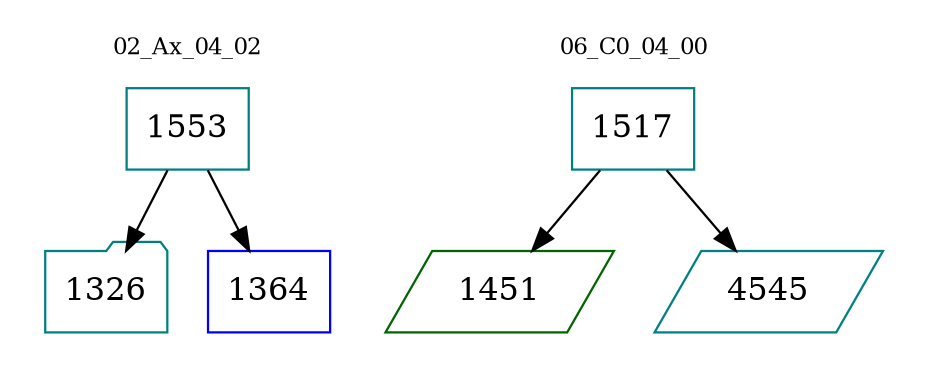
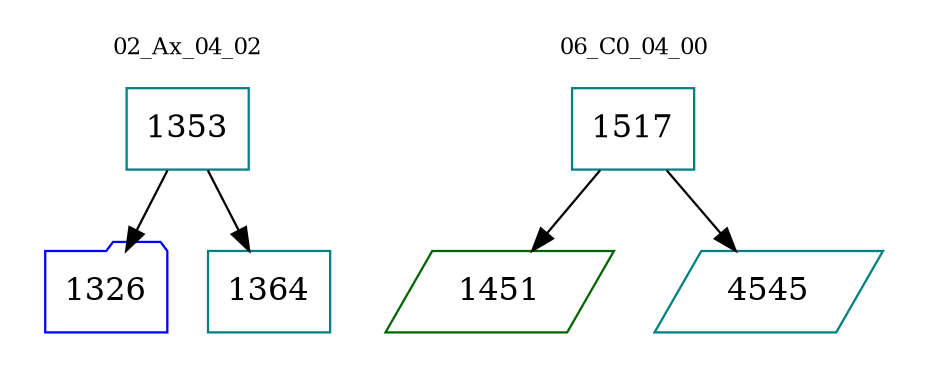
node "1553": label "1553" -> "1353"
node "1326": color teal -> blue
node "1364": color blue -> teal
